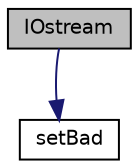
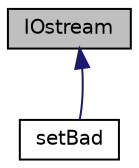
edge "IOstream" -> "setBad": reversed
